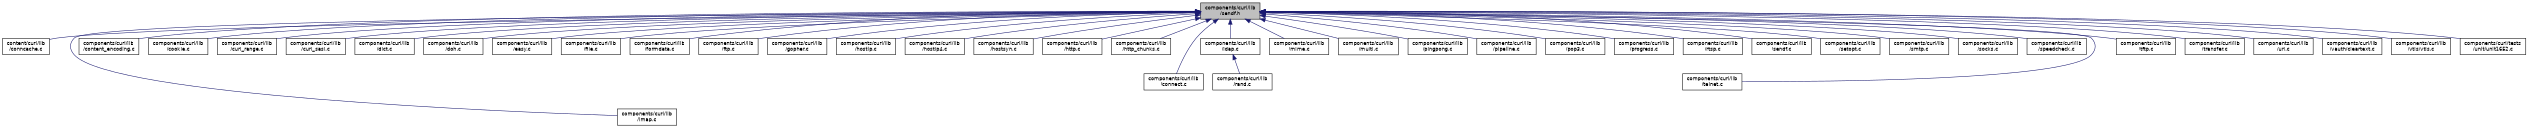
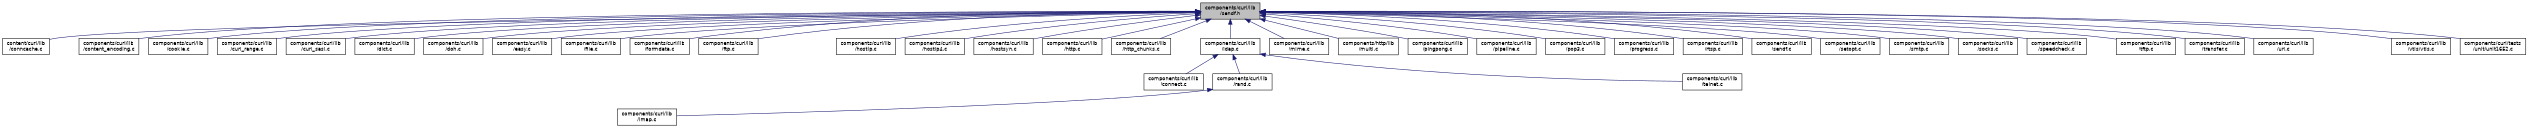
edge "components/curl/lib /connect.c" -> "components/curl/lib /sendf.h": now "components/curl/lib /connect.c" -> "components/curl/lib /ldap.c"
node "components/curl/lib /gopher.c": removed
node "components/curl/lib /multi.c": label "components/curl/lib /multi.c" -> "components/http/lib /multi.c"
node "components/curl/lib /vauth/cleartext.c": removed
edge "components/curl/lib /telnet.c" -> "components/curl/lib /sendf.h": now "components/curl/lib /telnet.c" -> "components/curl/lib /ldap.c"
edge "components/curl/lib /imap.c" -> "components/curl/lib /sendf.h": now "components/curl/lib /imap.c" -> "components/curl/lib /rand.c"
